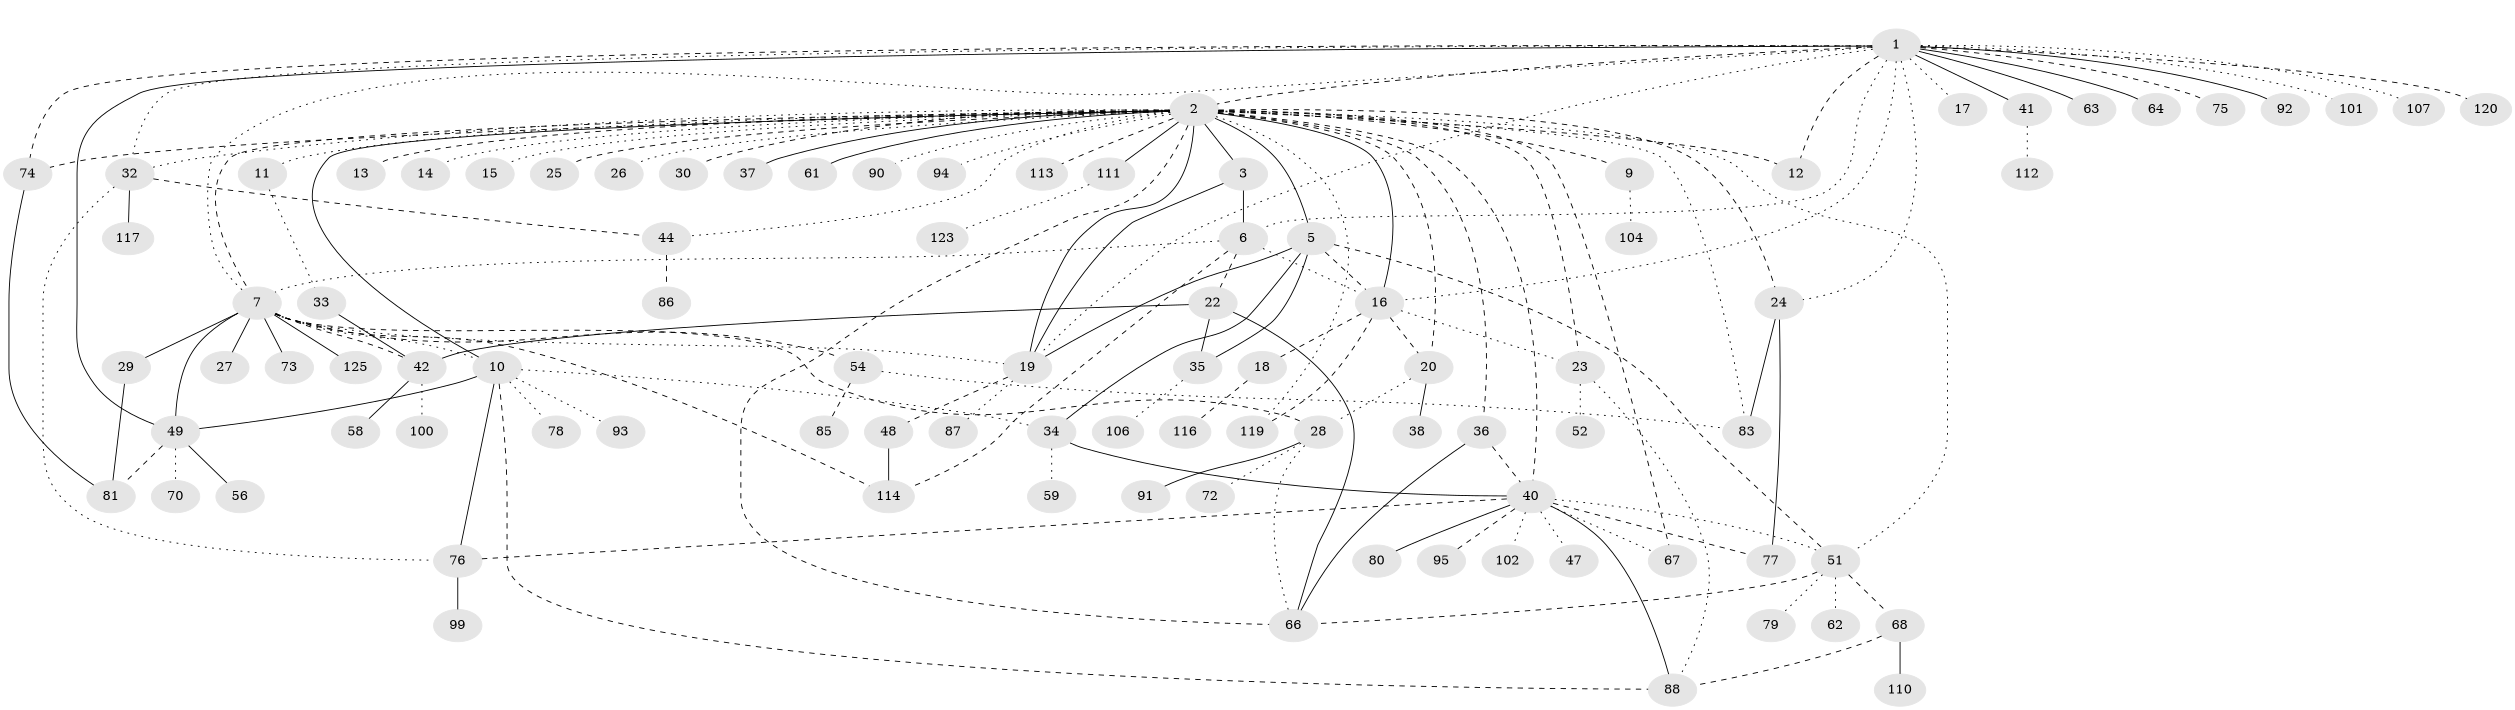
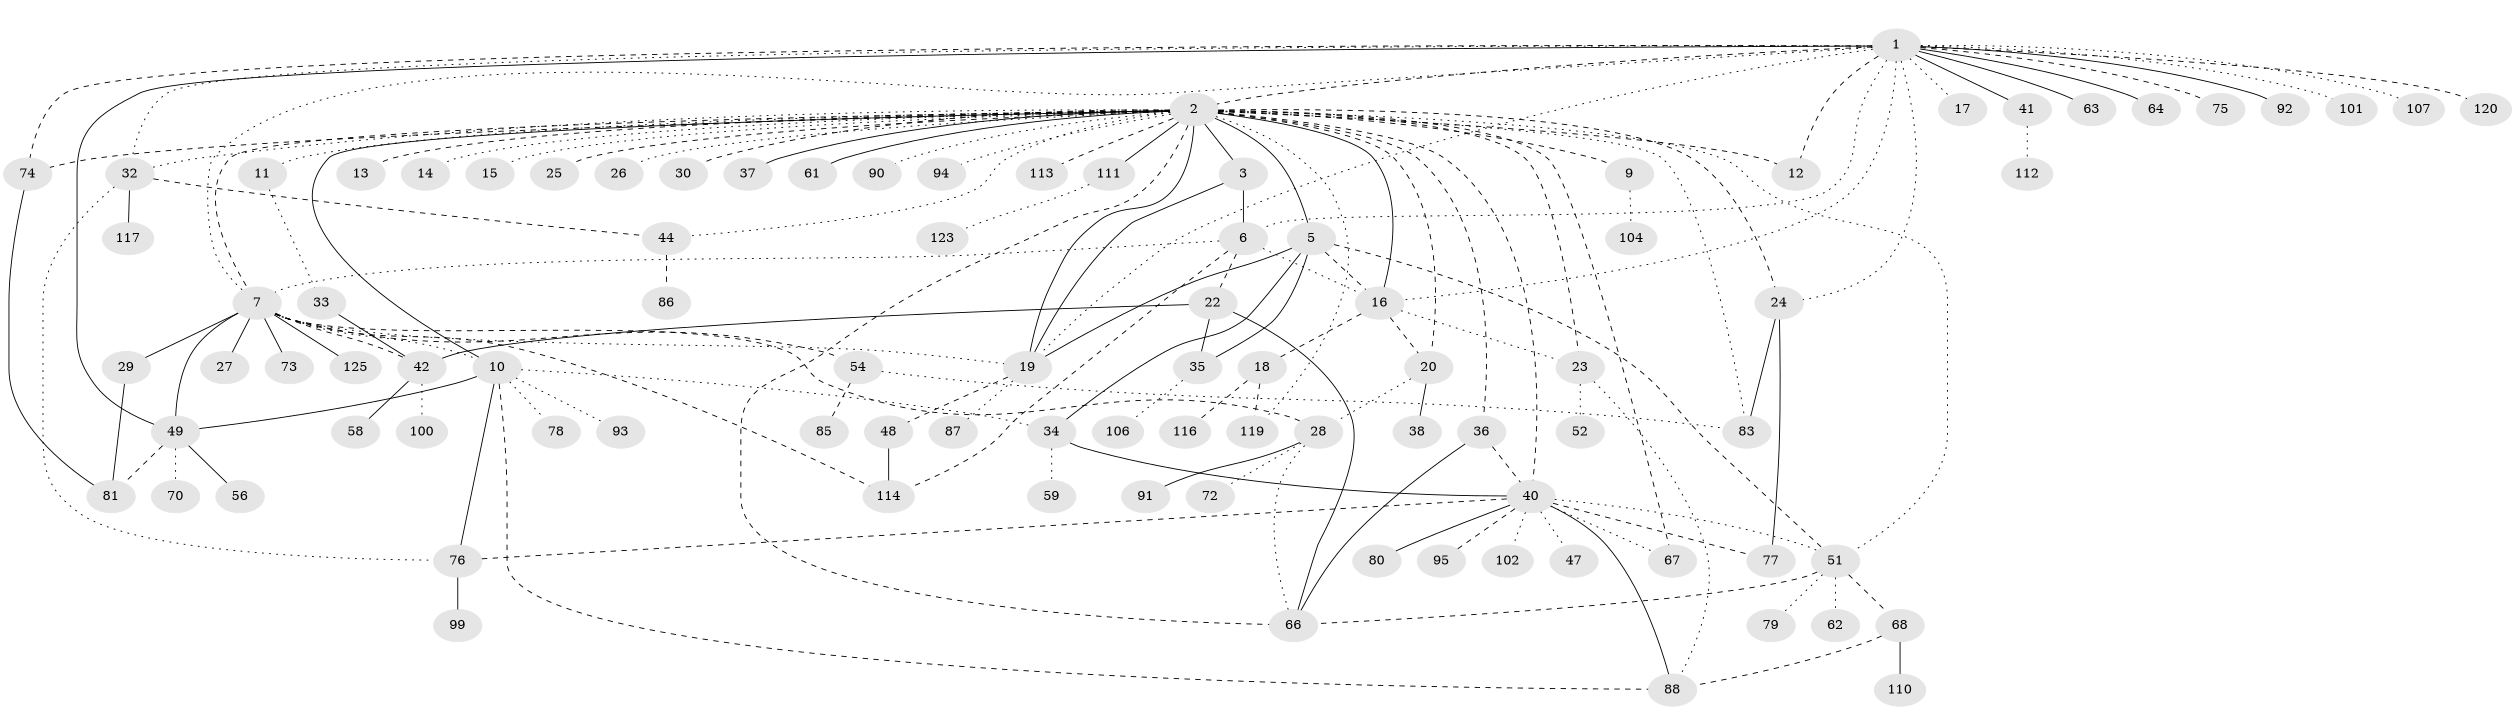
edge "16" -- "119": now "18" -- "119"
